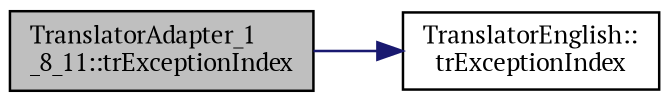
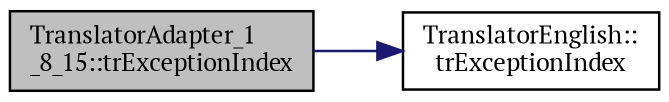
node "TranslatorAdapter_1 _8_11::trExceptionIndex": label "TranslatorAdapter_1 _8_11::trExceptionIndex" -> "TranslatorAdapter_1 _8_15::trExceptionIndex"
